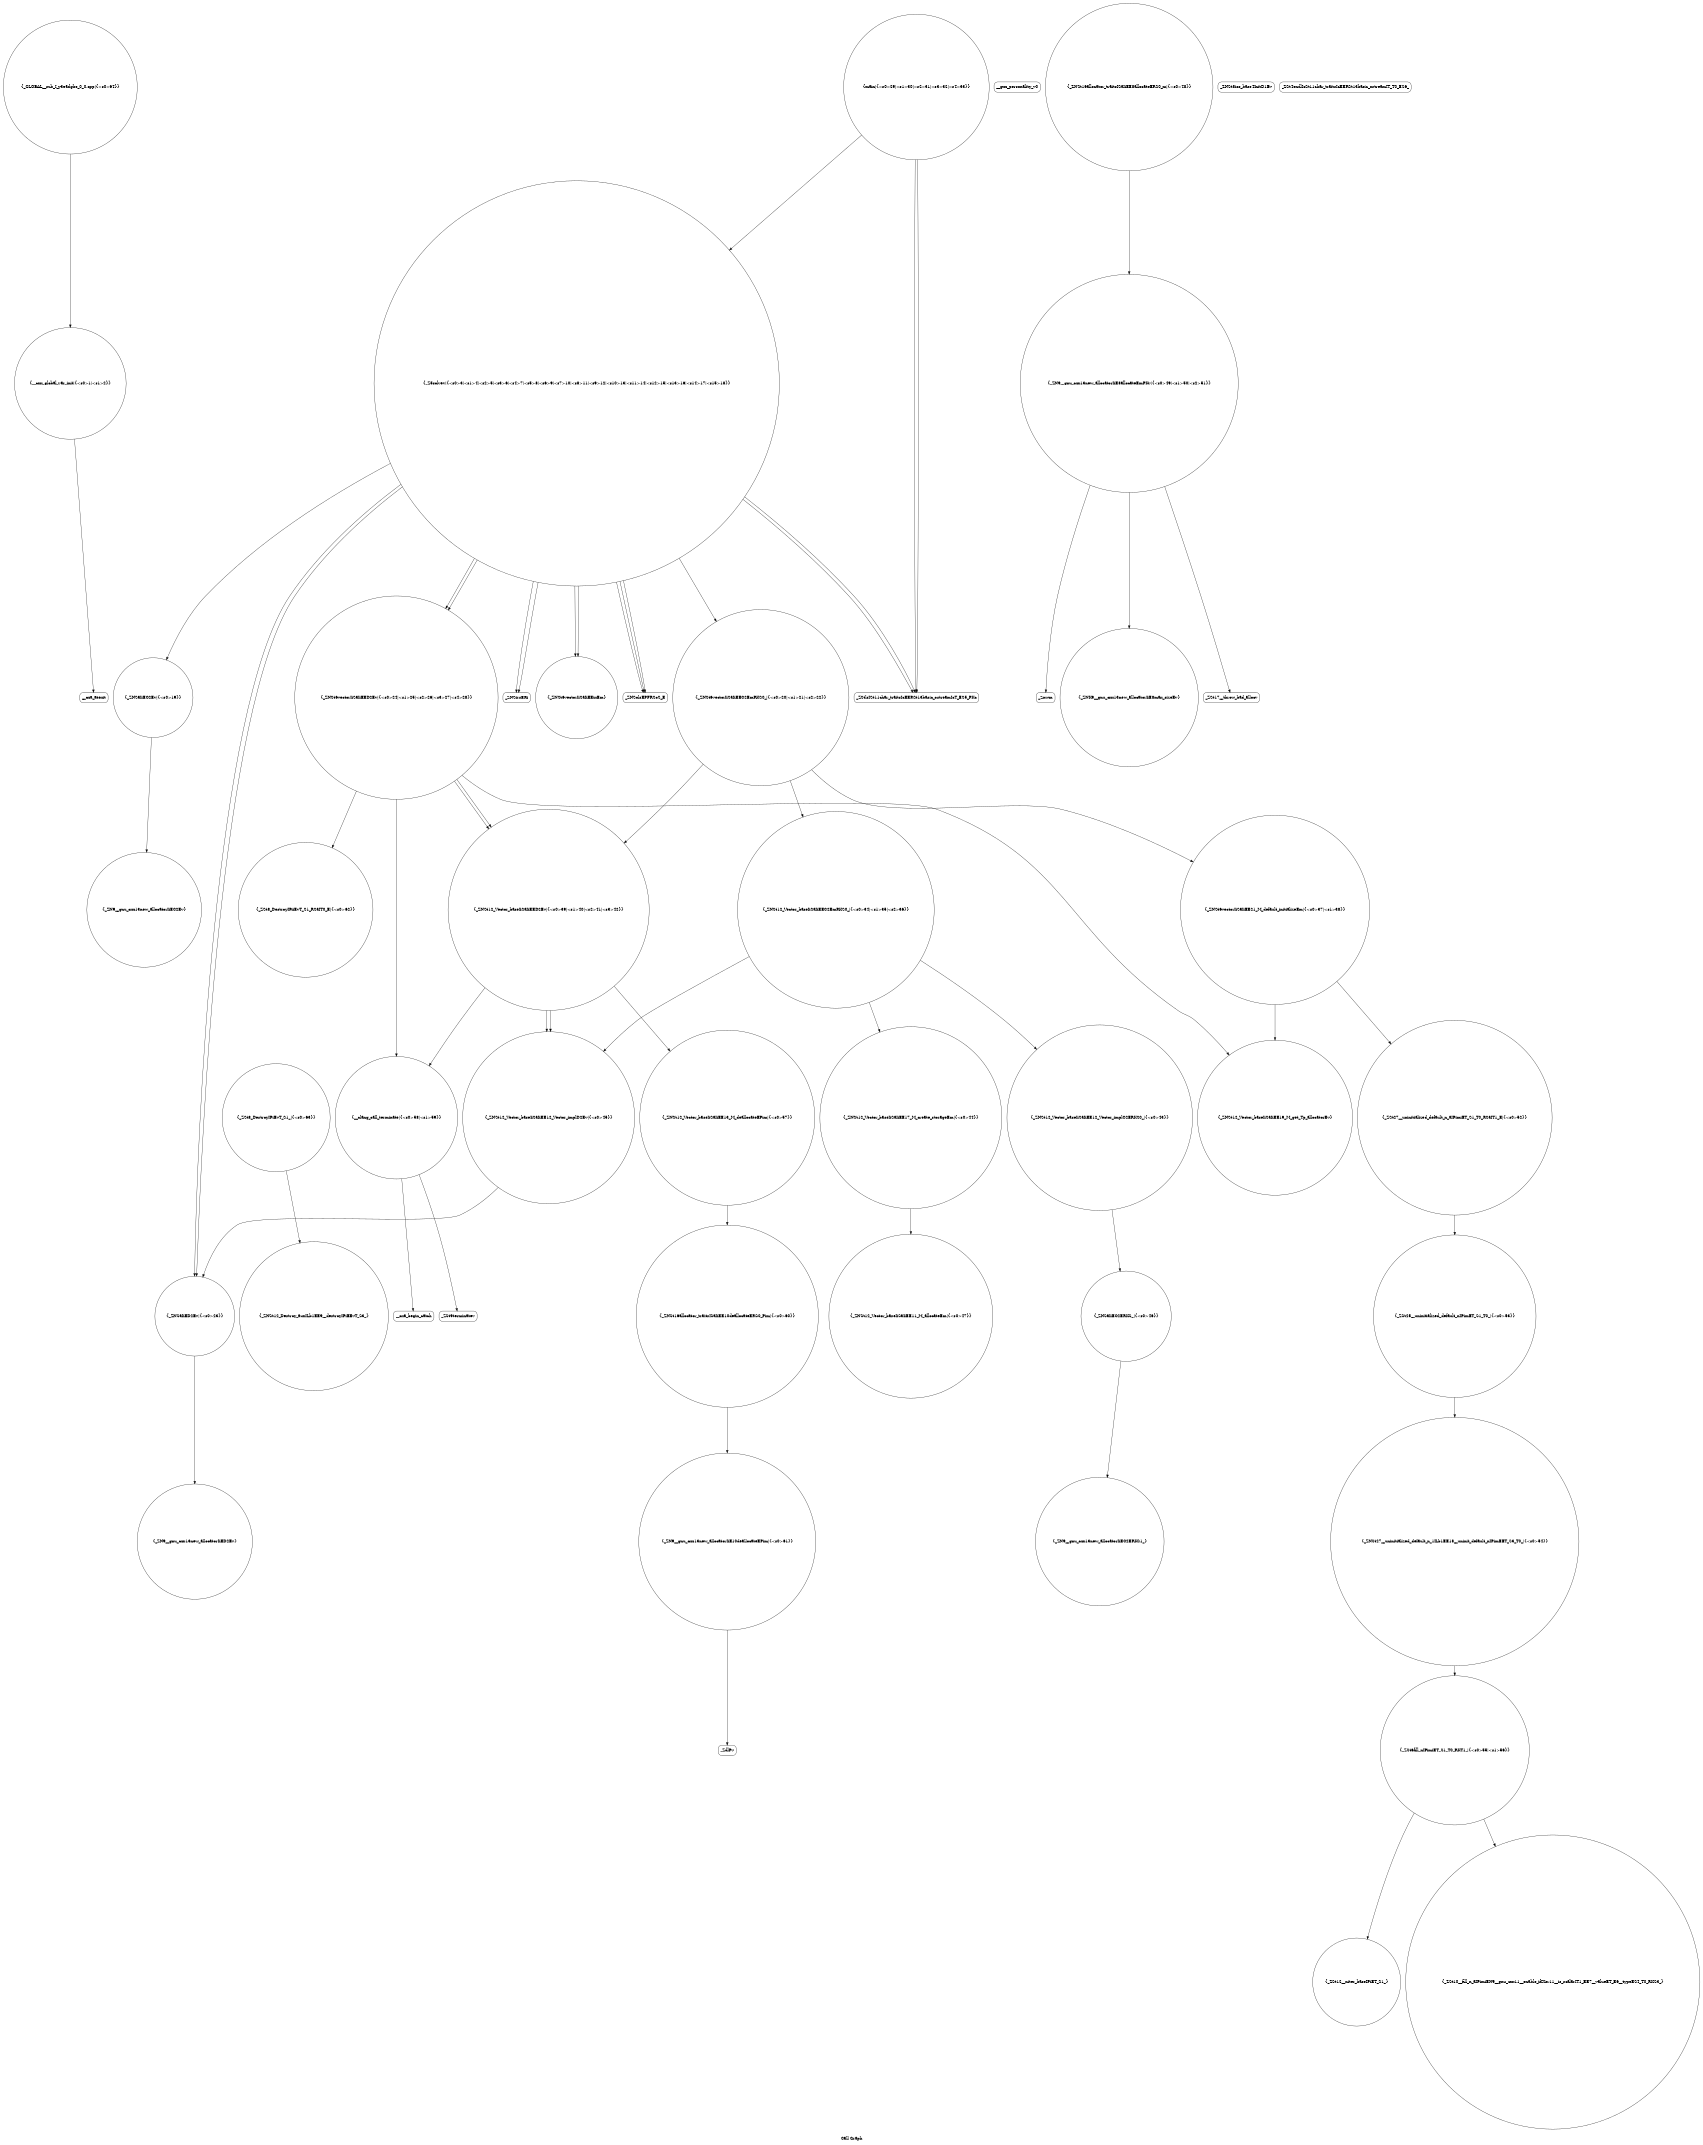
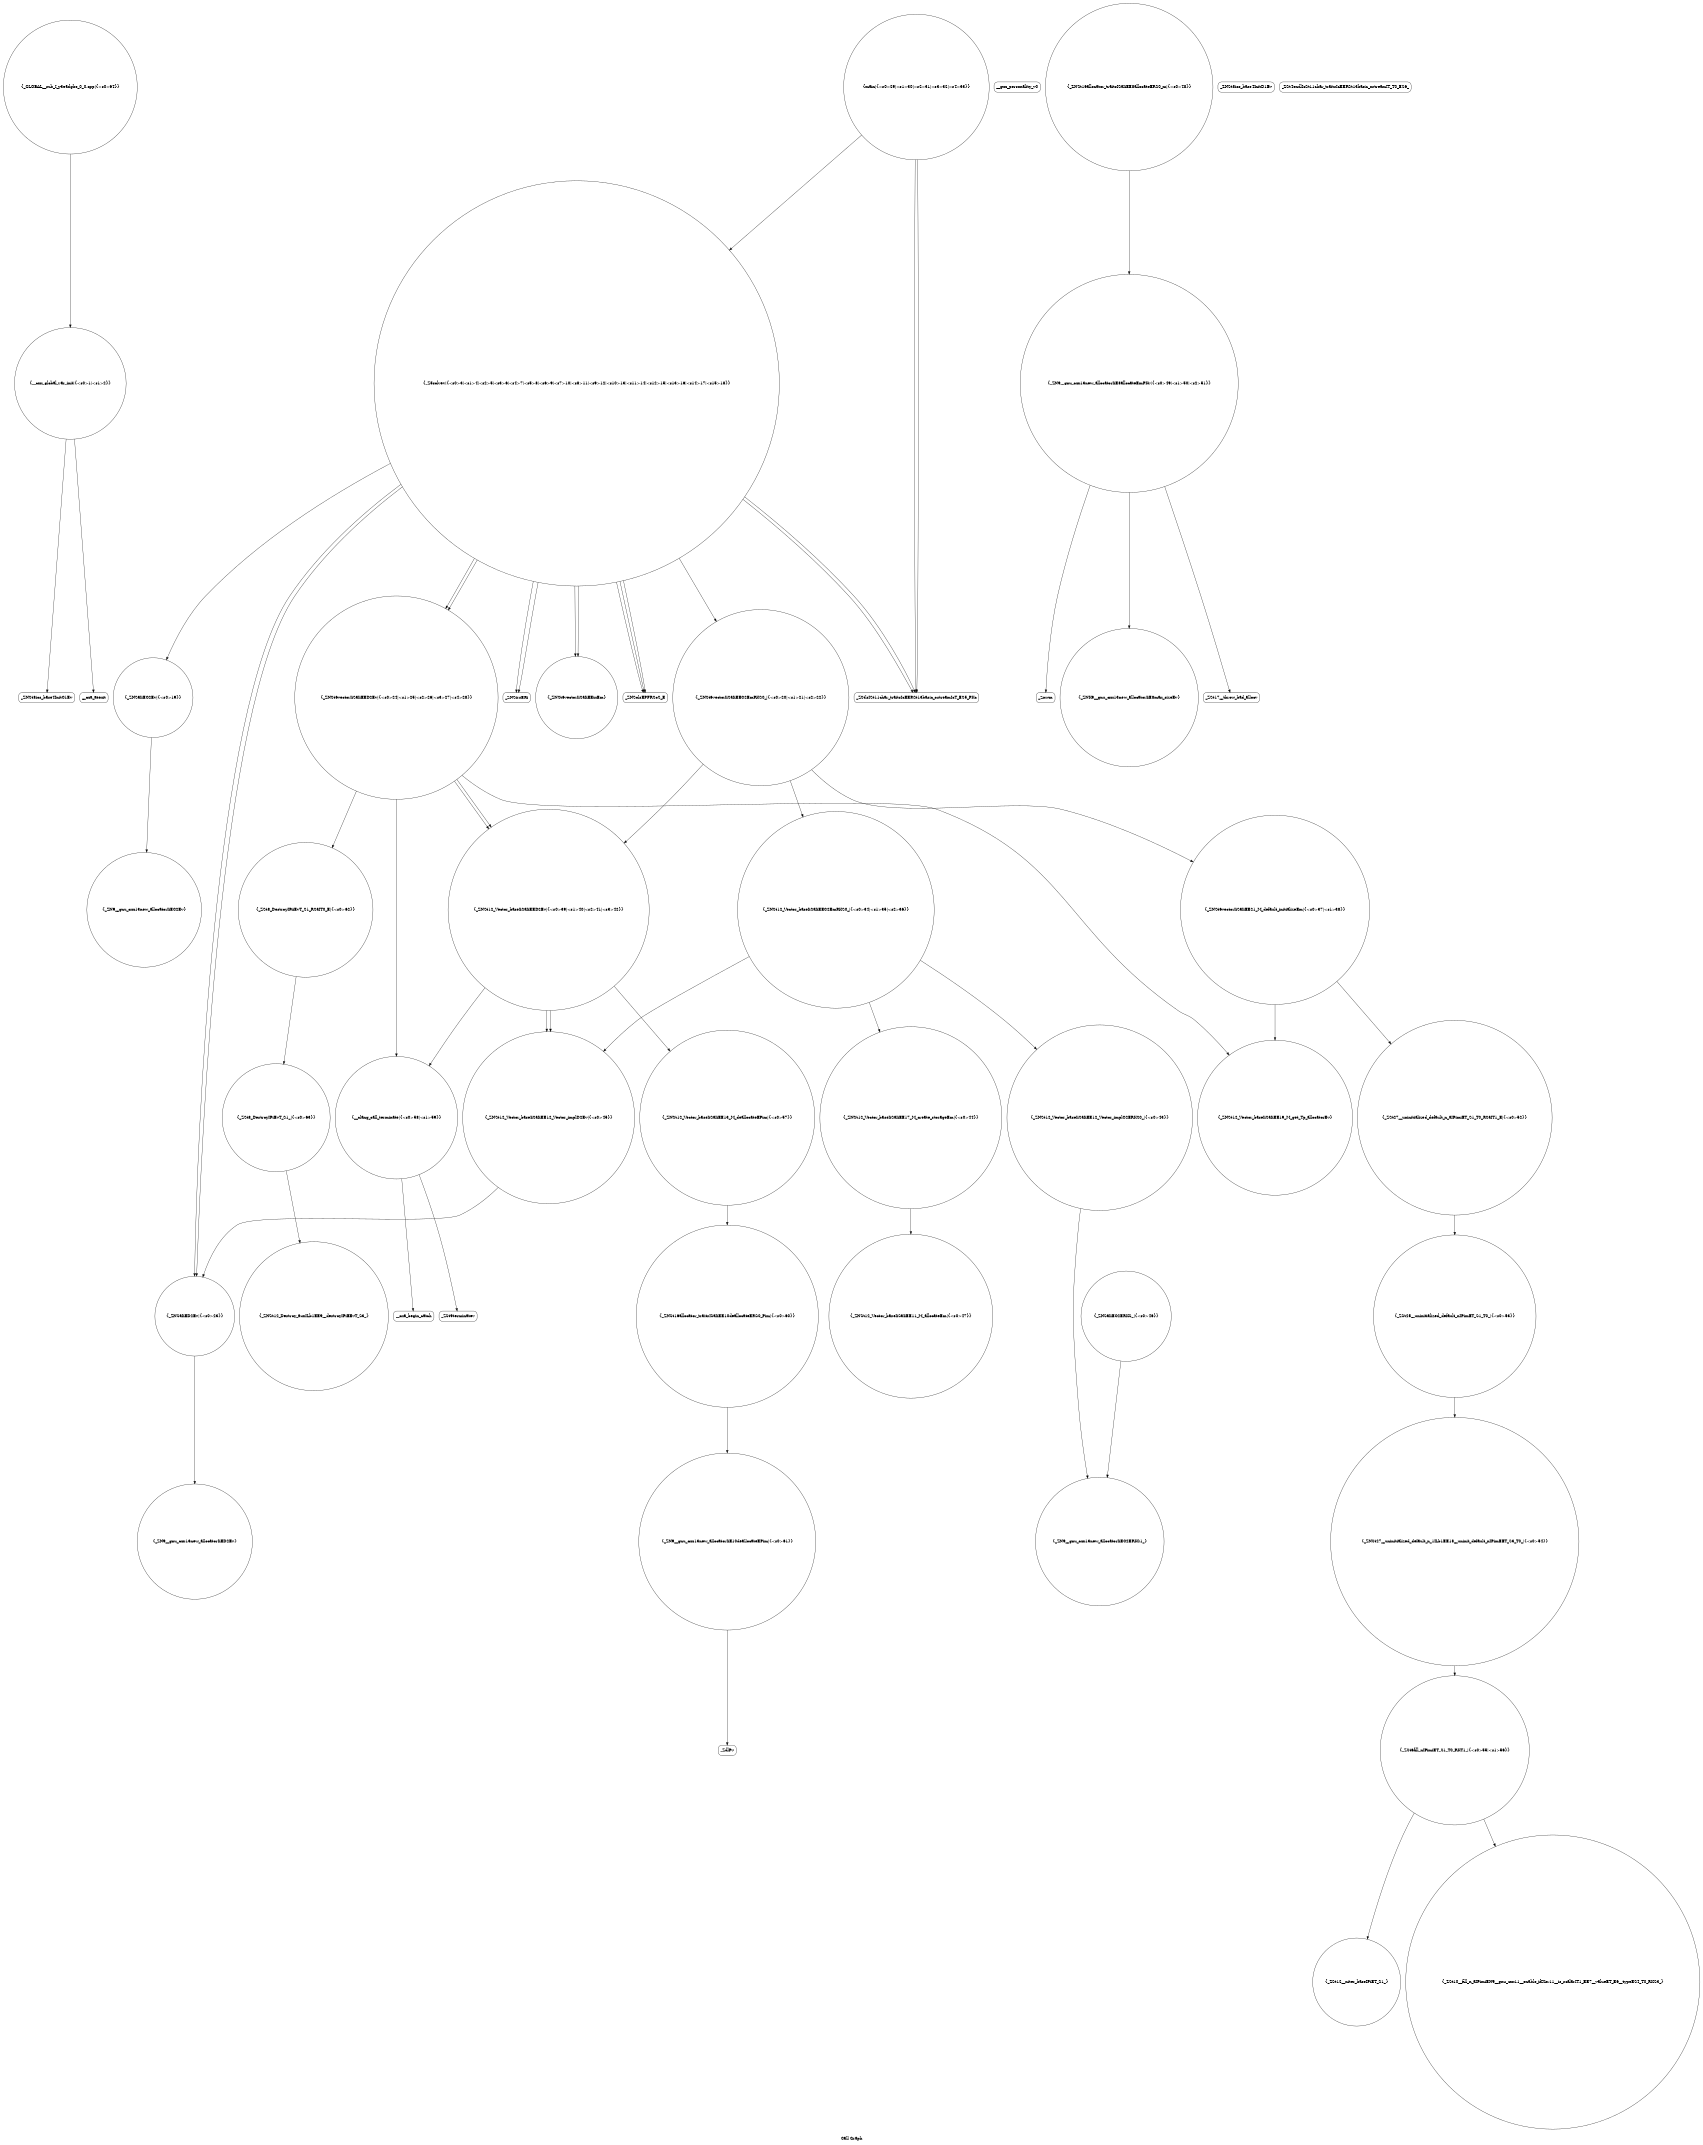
node "_ZNSt8ios_base4InitC1Ev": added
edge "{_ZSt8_DestroyIPiiEvT_S1_RSaIT0_E|{<s0>62}}" -> "{_ZSt8_DestroyIPiEvT_S1_|{<s0>63}}": added
edge "{_ZNSt12_Vector_baseIiSaIiEE12_Vector_implC2ERKS0_|{<s0>43}}" -> "{_ZNSaIiEC2ERKS_|{<s0>46}}": now "{_ZNSt12_Vector_baseIiSaIiEE12_Vector_implC2ERKS0_|{<s0>43}}" -> "{_ZN9__gnu_cxx13new_allocatorIiEC2ERKS1_}"
